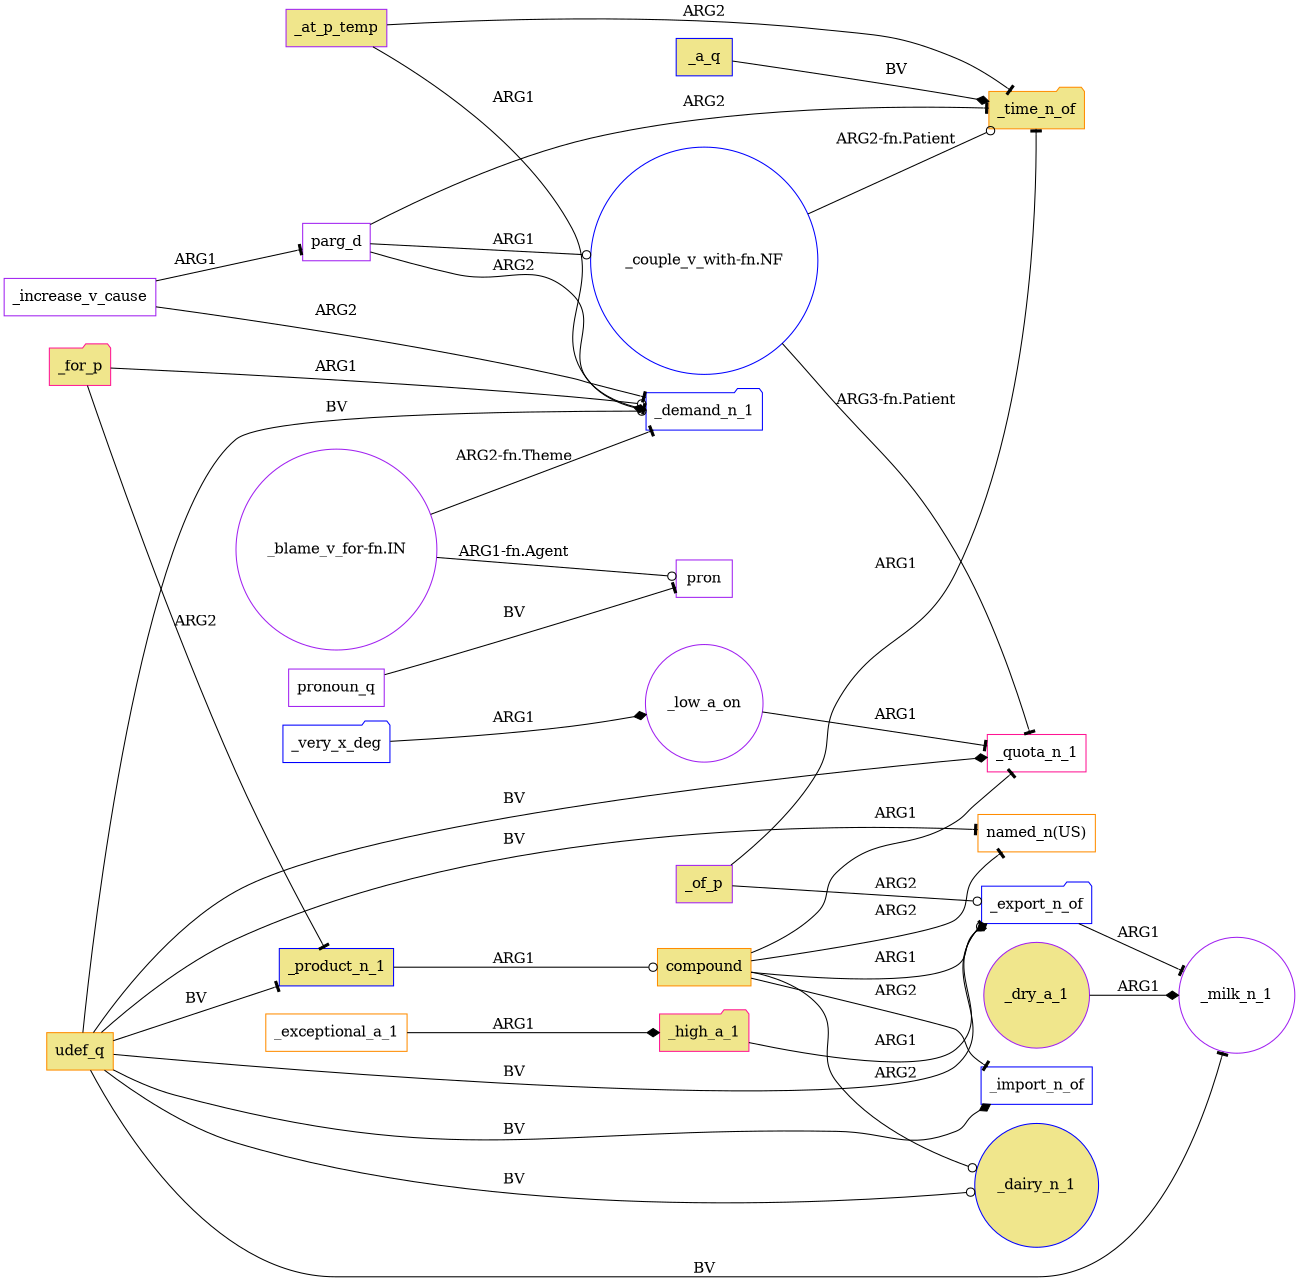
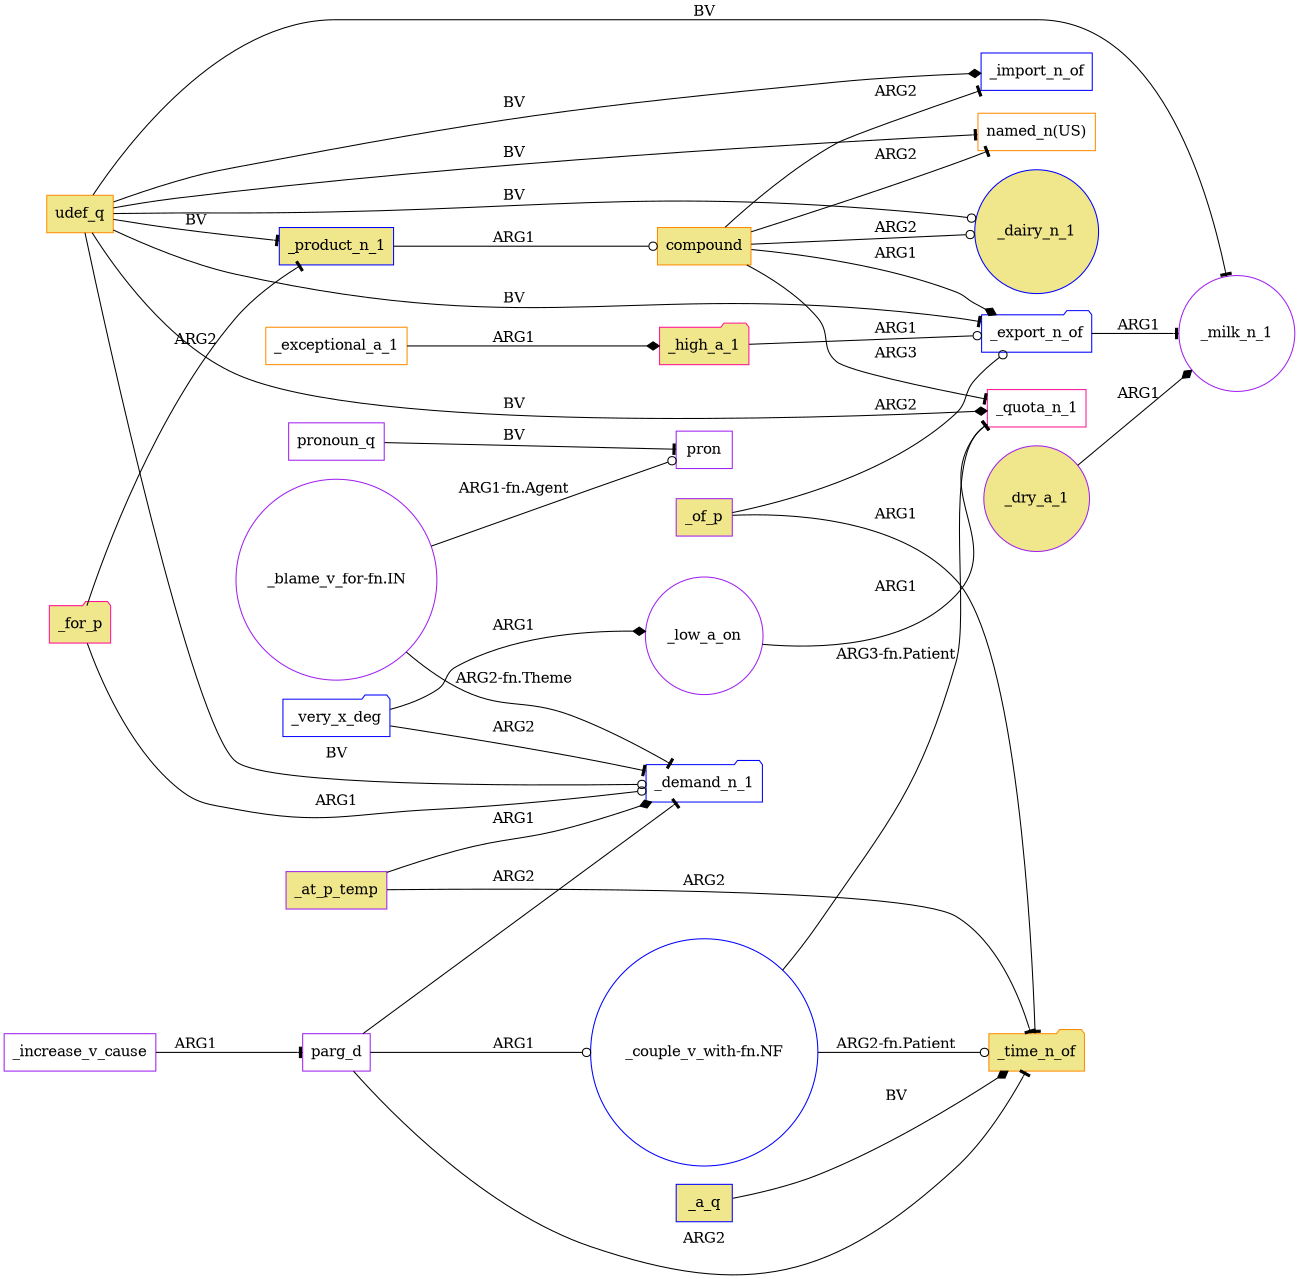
edge "_increase_v_cause" -> "_demand_n_1": now "_very_x_deg" -> "_demand_n_1"
edge "compound" -> "_quota_n_1": label "ARG1" -> "ARG3"
